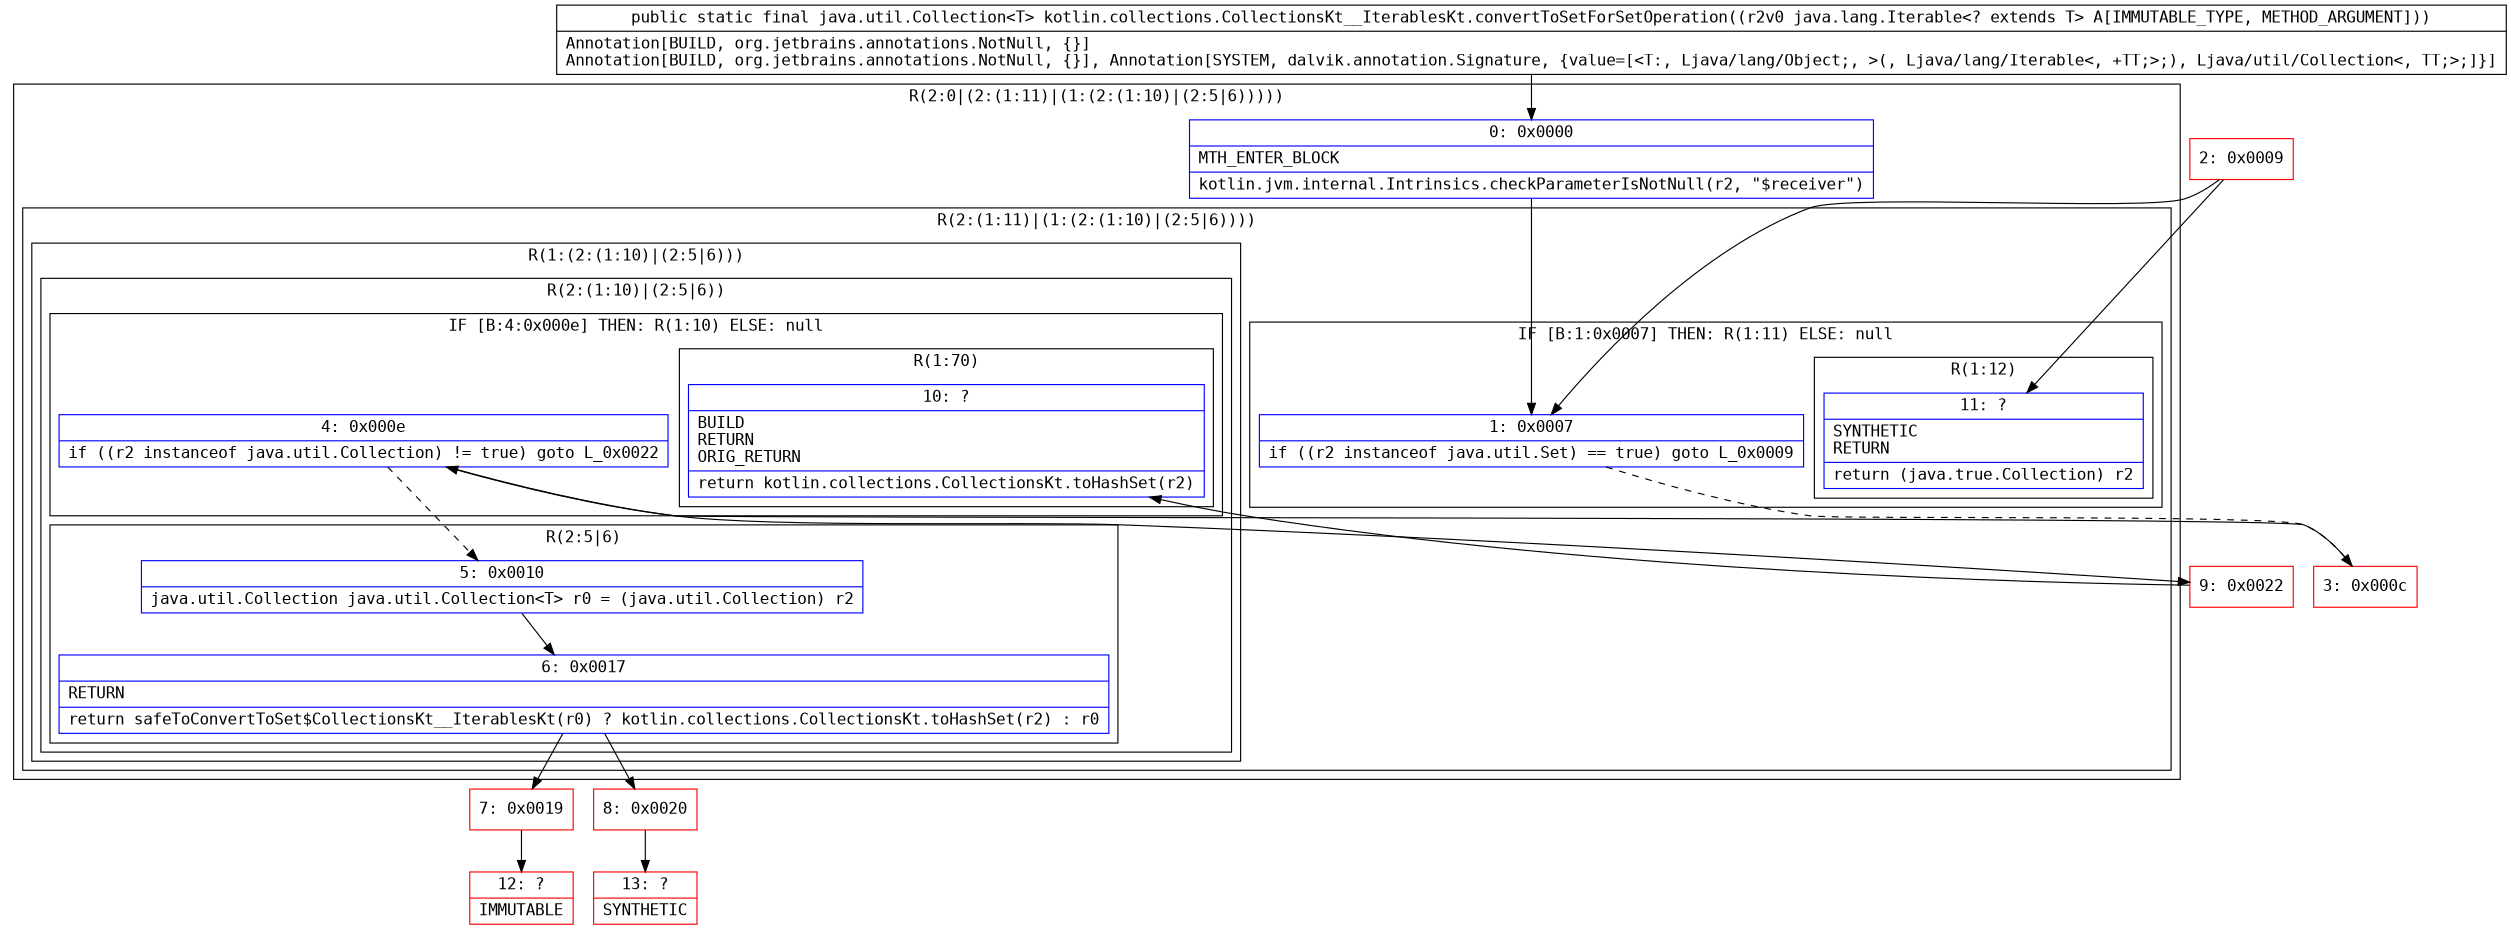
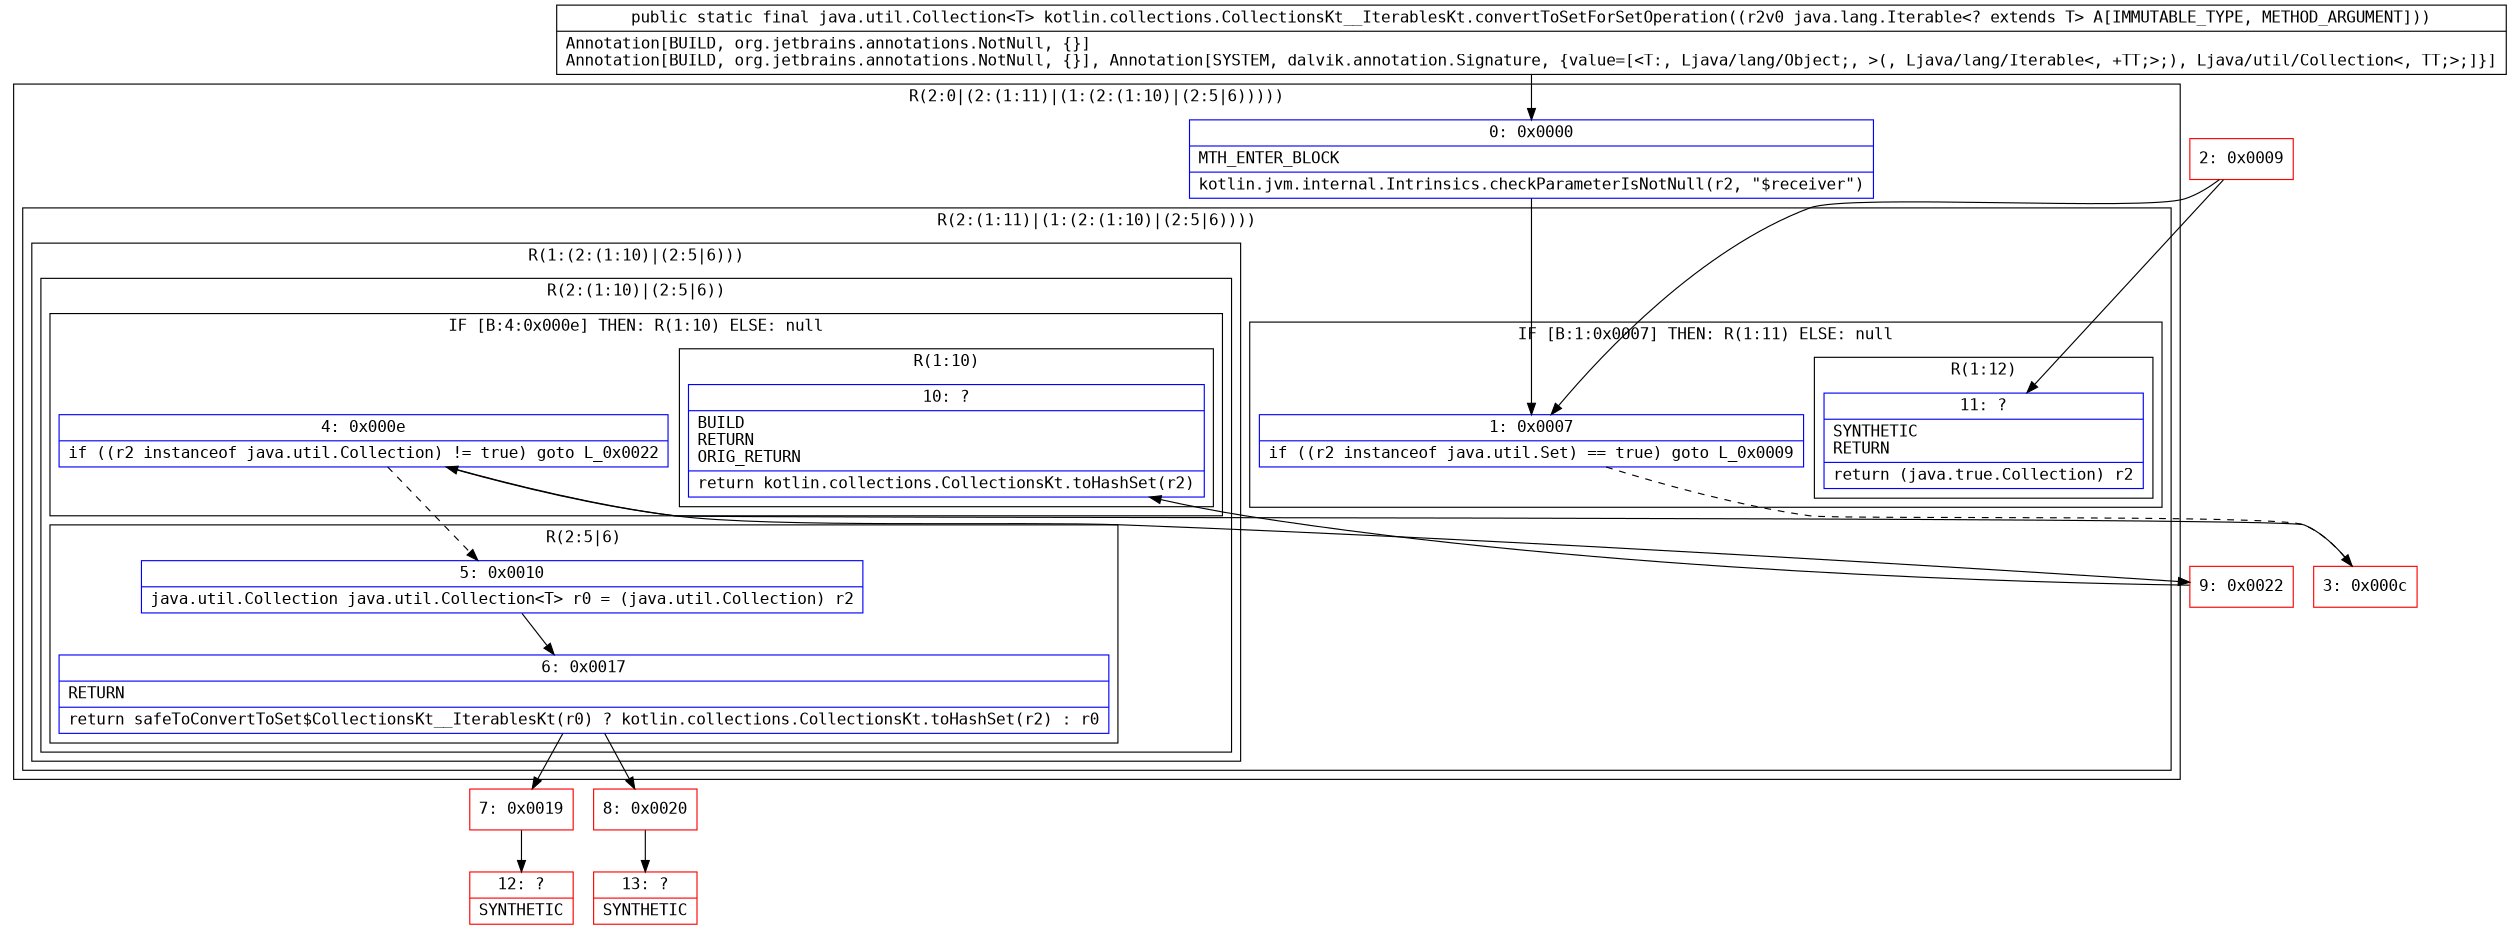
cluster "R(1:70)": label "R(1:70)" -> "R(1:10)"
node "12: ?": text "IMMUTABLE" -> "SYNTHETIC"
